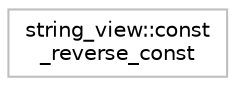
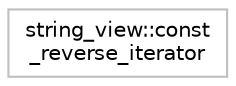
node "string_view::const _reverse_const": label "string_view::const _reverse_const" -> "string_view::const _reverse_iterator"
